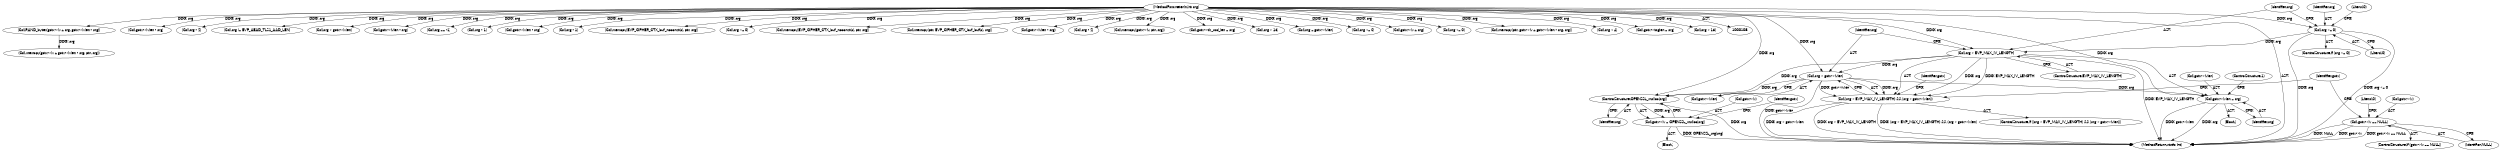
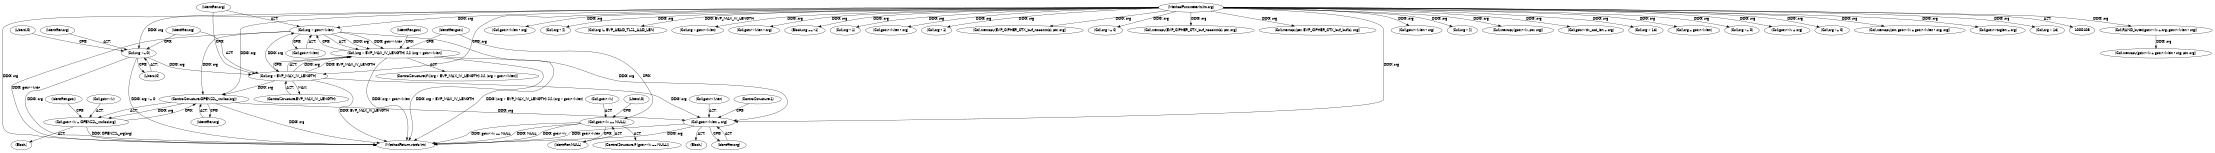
edge "(MethodParameterIn,int arg)" -> "(Call,arg != EVP_AEAD_TLS1_AAD_LEN)": label "DDG: arg" -> "DDG: EVP_MAX_IV_LENGTH"
node "(Call,arg == -1)": label "(Call,arg == -1)" -> "(Block,arg == -1)"
node "(Call,arg < 4)": removed
edge "(MethodParameterIn,int arg)" -> "(Call,arg > EVP_MAX_IV_LENGTH)": label "DDG: arg" -> "CFG: arg"
node "(ControlStructure,if (arg <= 0))": removed
edge "(Call,(arg > EVP_MAX_IV_LENGTH) && (arg > gctx->ivlen))" -> "(Call,arg > EVP_MAX_IV_LENGTH)": added, label "CFG:"
edge "(Call,arg > EVP_MAX_IV_LENGTH)" -> "(ControlStructure,EVP_MAX_IV_LENGTH)": label "CFG: " -> "MAX: "
edge "(Call,arg > EVP_MAX_IV_LENGTH)" -> "(Call,gctx->ivlen = arg)": label "AST: " -> "DDG: arg"
edge "(MethodParameterIn,int arg)" -> "(MethodReturn,static int)": label "AST: " -> "DDG: arg"
edge "(ControlStructure,OPENSSL_malloc(arg))" -> "(Call,gctx->ivlen = arg)": added, label "DDG: arg"
